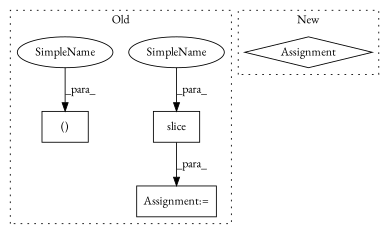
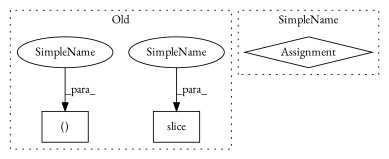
cluster "New": label "New" -> "SimpleName"
node "Assignment:=": removed
